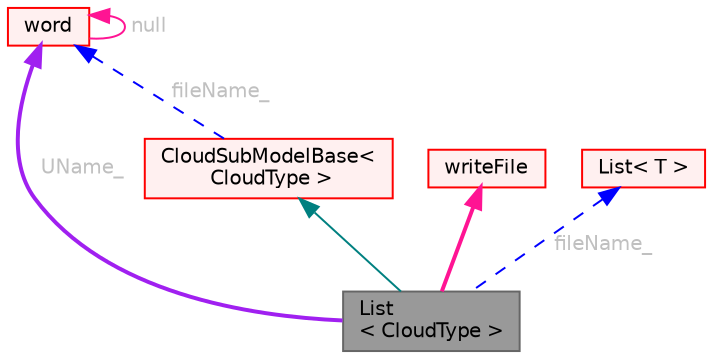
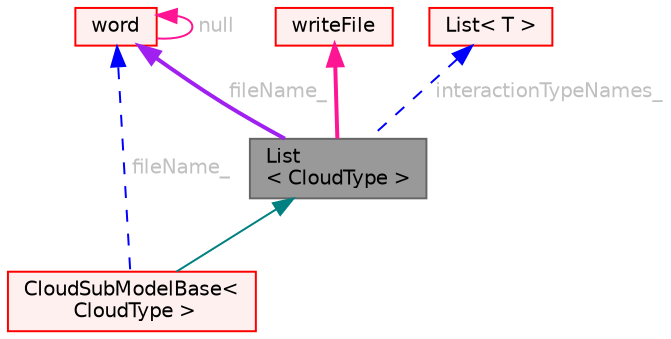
edge "List < CloudType >" -> "word": label " UName_" -> " fileName_"
edge "List < CloudType >" -> "List< T >": label " fileName_" -> " interactionTypeNames_"
edge "List < CloudType >" -> "CloudSubModelBase< CloudType >": reversed
